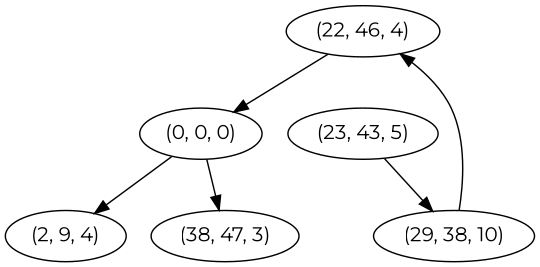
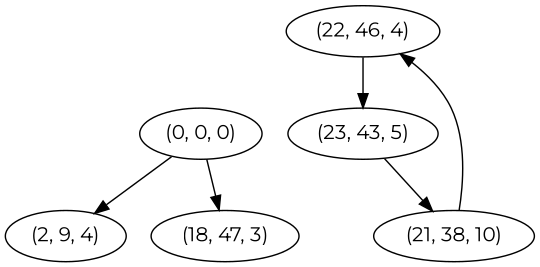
edge "(22, 46, 4)" -> "(0, 0, 0)": now "(22, 46, 4)" -> "(23, 43, 5)"
node "(38, 47, 3)": label "(38, 47, 3)" -> "(18, 47, 3)"
node "(29, 38, 10)": label "(29, 38, 10)" -> "(21, 38, 10)"
